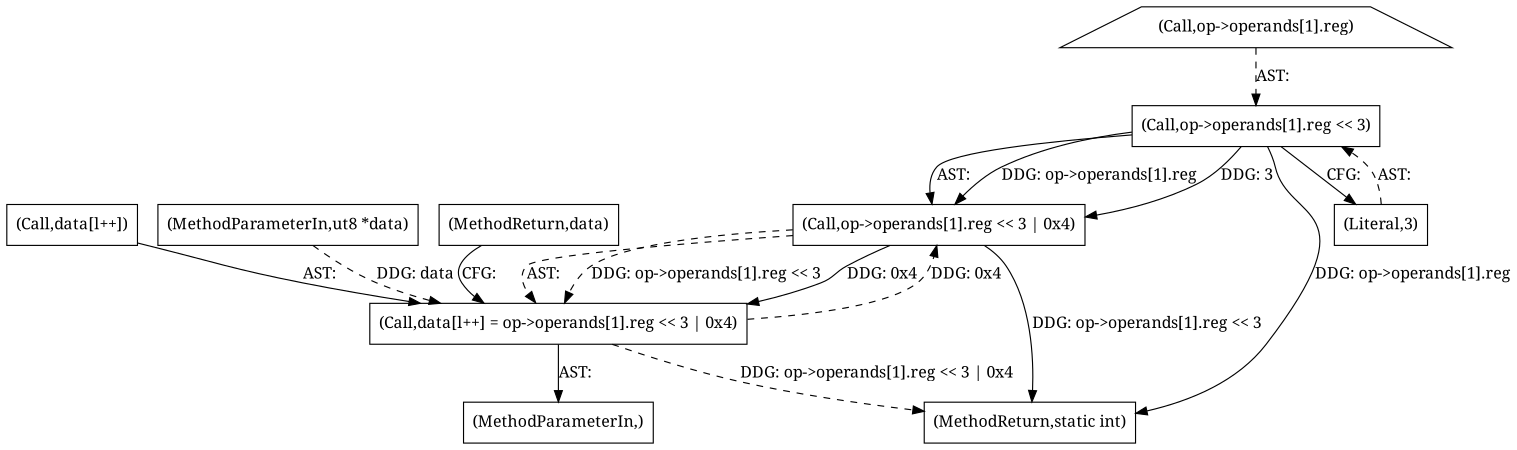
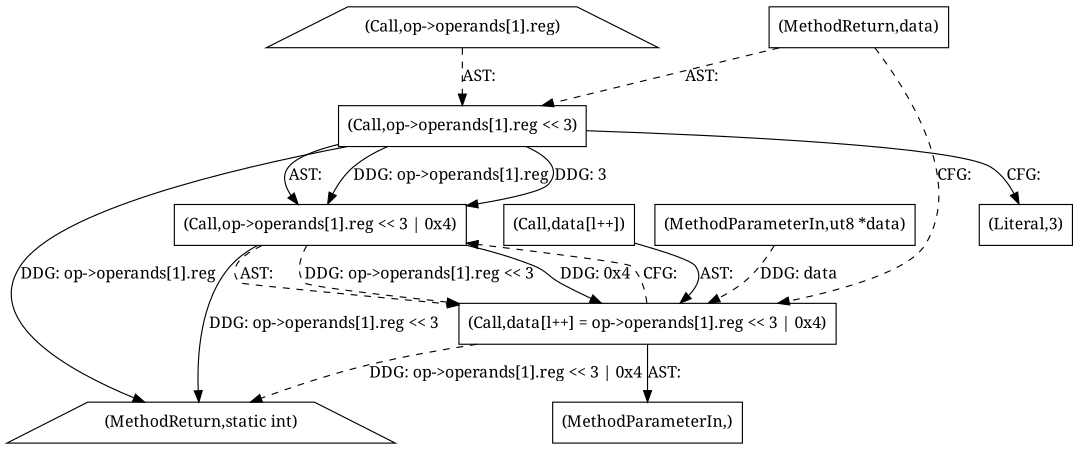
edge "(Literal,3)" -> "(Call,op->operands[1].reg << 3)": now "(MethodReturn,data)" -> "(Call,op->operands[1].reg << 3)"
edge "(MethodReturn,data)" -> "(Call,data[l++] = op->operands[1].reg << 3 | 0x4)": style solid -> dashed
edge "(Call,data[l++] = op->operands[1].reg << 3 | 0x4)" -> "(Call,op->operands[1].reg << 3 | 0x4)": label "DDG: 0x4" -> "CFG: "
node "(MethodReturn,static int)": shape box -> trapezium
